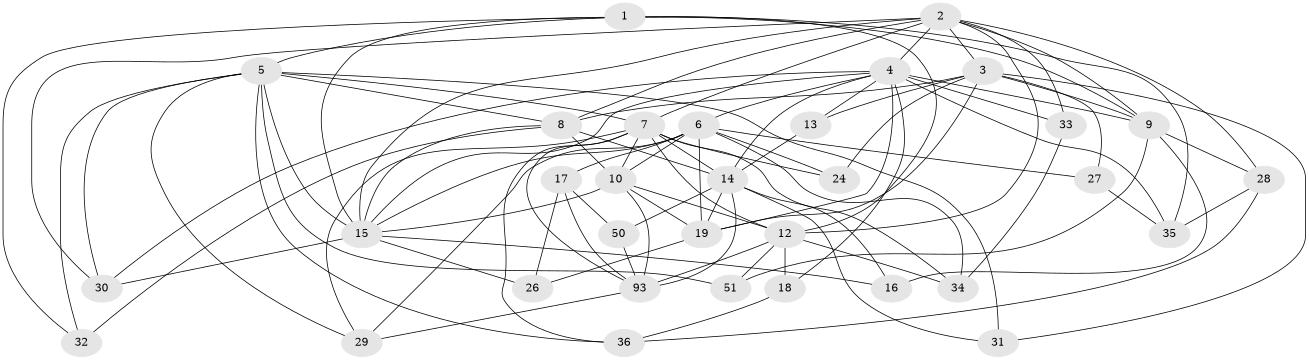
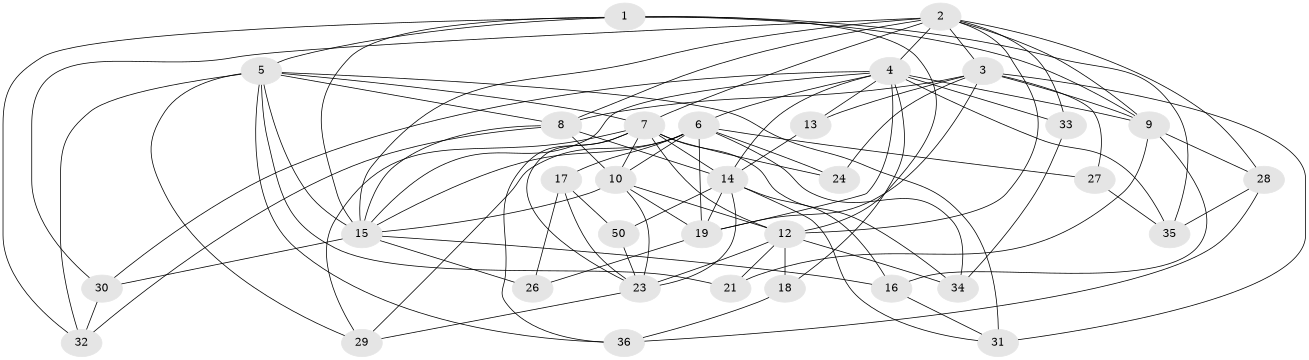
edge "5" -- "30": now "32" -- "30"
node "93": label "93" -> "23"
node "51": label "51" -> "21"
edge "16" -- "31": added
